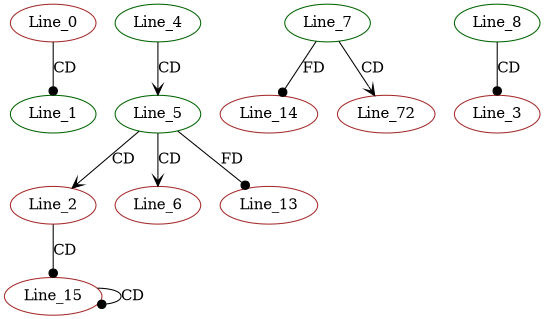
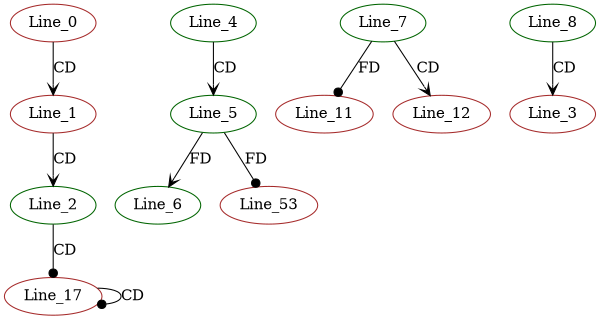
edge "Line_0" -> "Line_1": arrowhead dot -> vee
edge "Line_8" -> "Line_3": arrowhead dot -> vee
node "Line_1": color darkgreen -> brown
node "Line_14": label "Line_14" -> "Line_11"
node "Line_72": label "Line_72" -> "Line_12"
edge "Line_5" -> "Line_2": now "Line_1" -> "Line_2"
edge "Line_5" -> "Line_6": label "CD" -> "FD"
node "Line_2": color brown -> darkgreen
node "Line_6": color brown -> darkgreen
node "Line_13": label "Line_13" -> "Line_53"
node "Line_15": label "Line_15" -> "Line_17"
